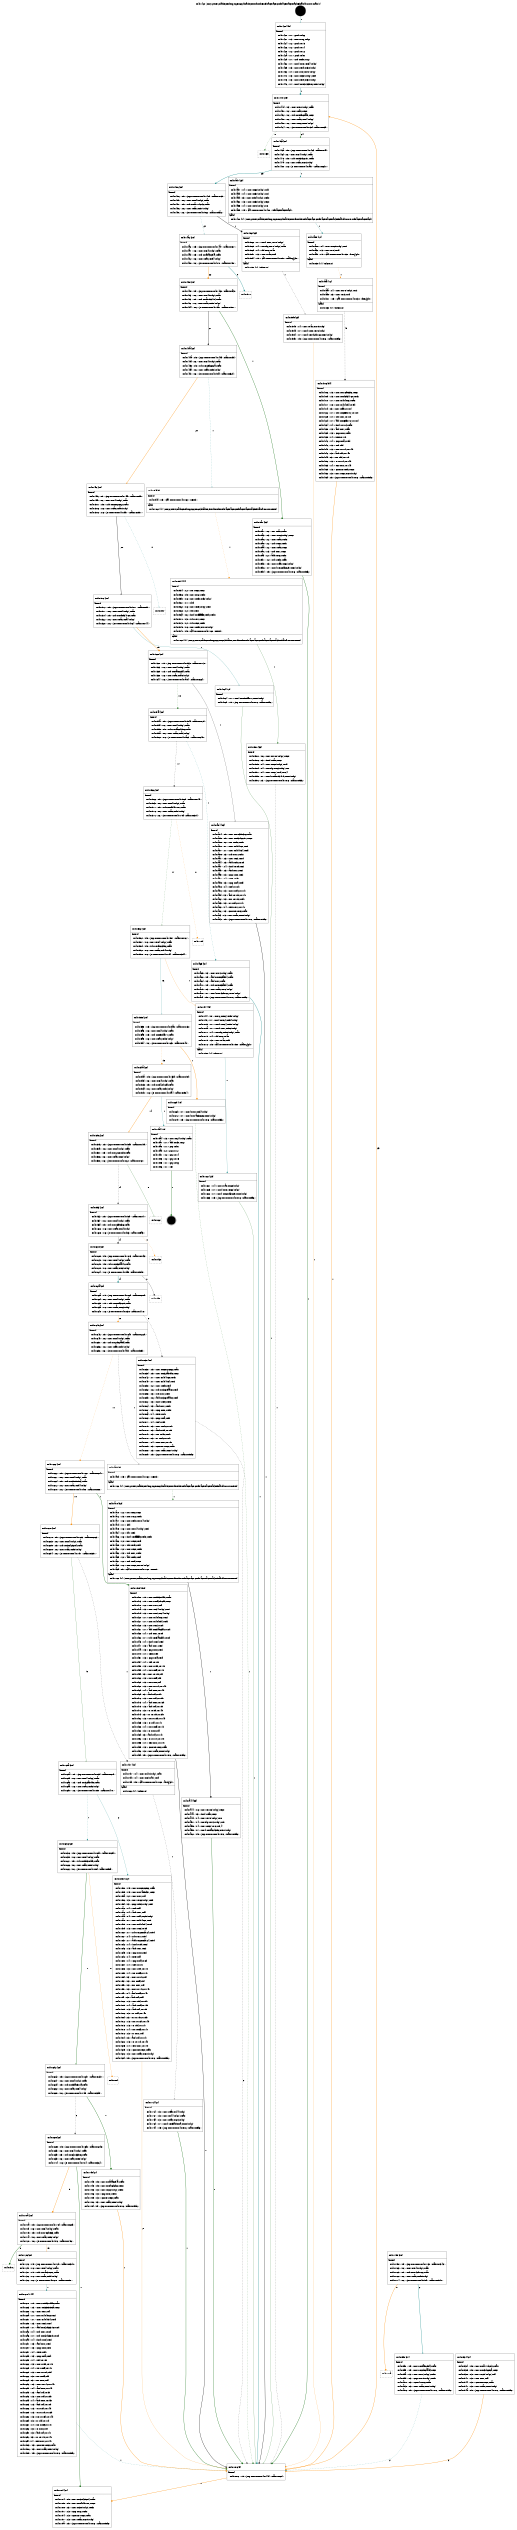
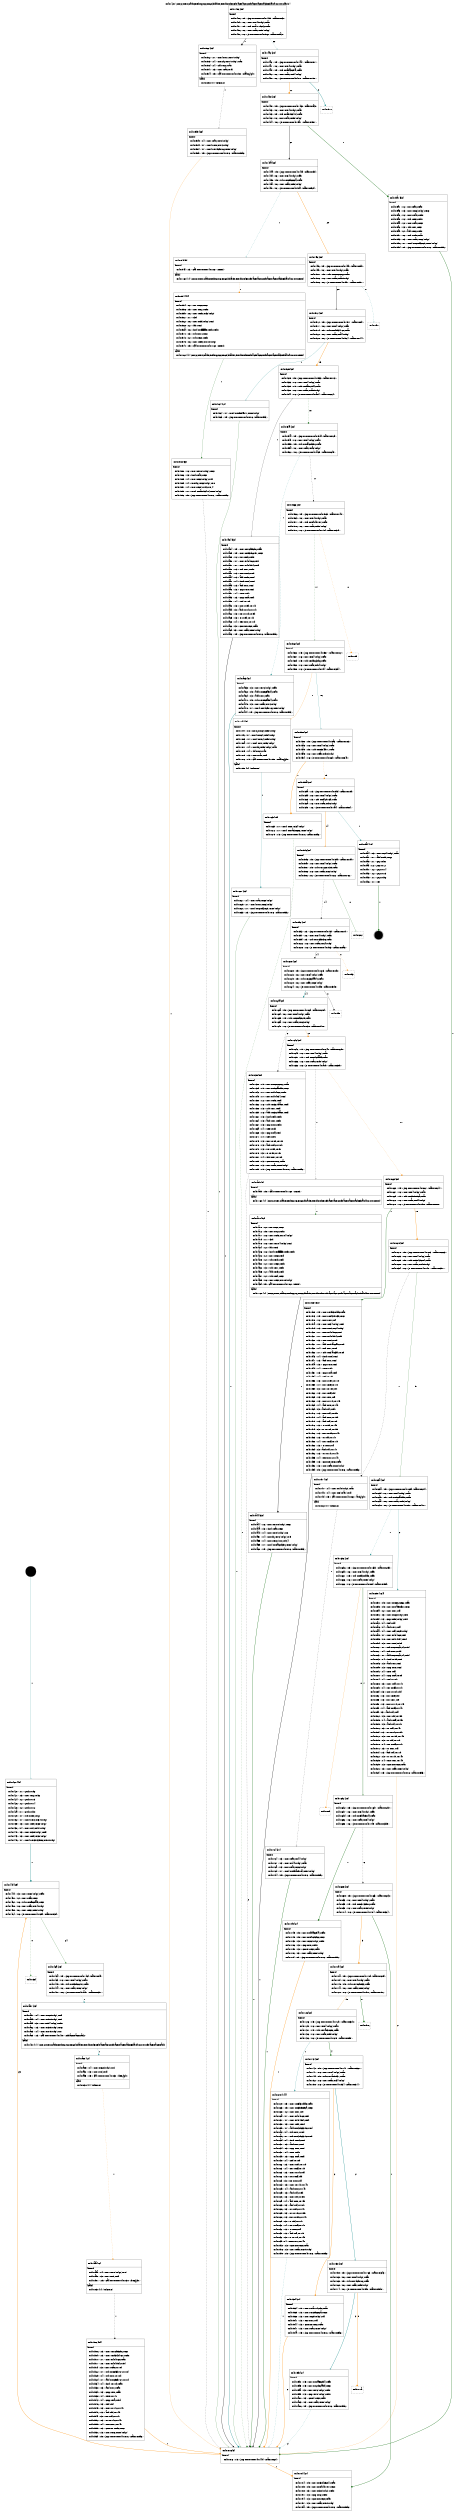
edge "0x40146a [28]" -> "0x401486 [28]": removed, label "23"
edge "0x401afa [12]" -> "0x401b06 [94]": label " 5" -> " 1"
node "0x401742 [28]": added
